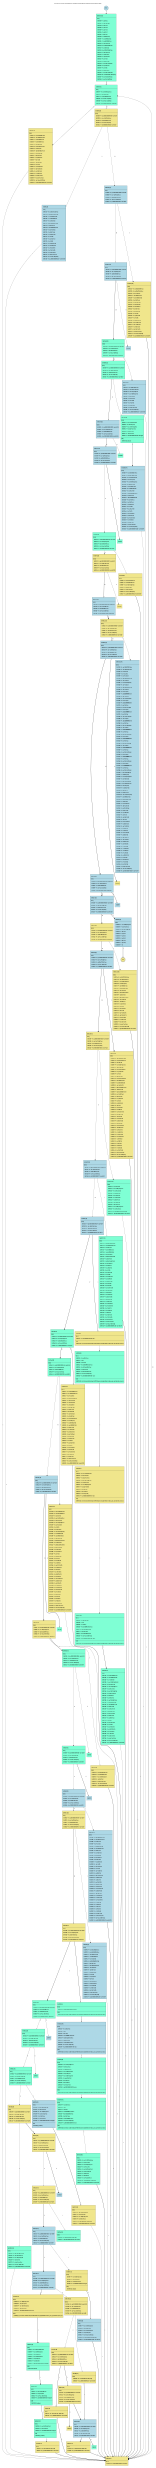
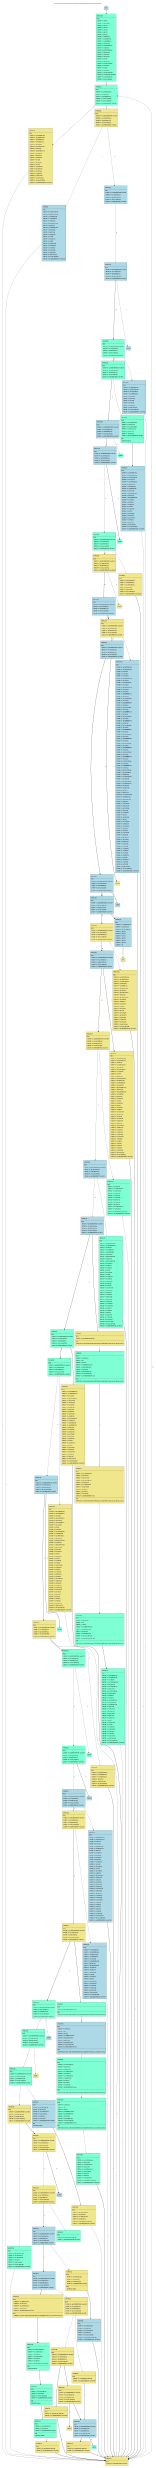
node "0x402333 [86]": removed
node "0x4028e1": fillcolor aquamarine -> khaki
